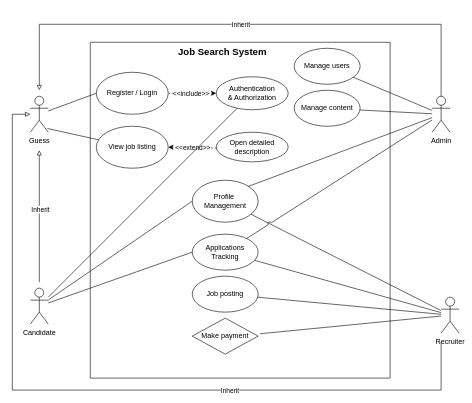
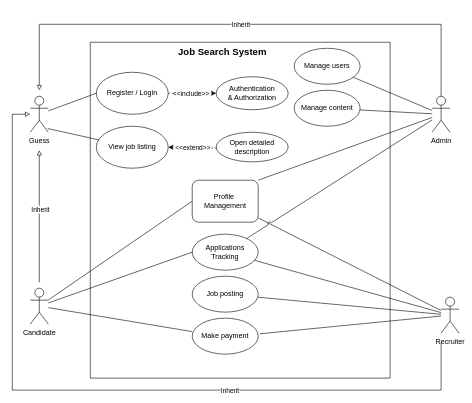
node "Profile Management": shape ellipse -> rounded rectangle
edge "Authentication & Authorization" -- "Candidate": now "Make payment" -- "Candidate"
node "Make payment": shape diamond -> ellipse
